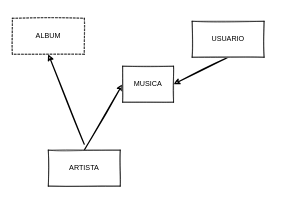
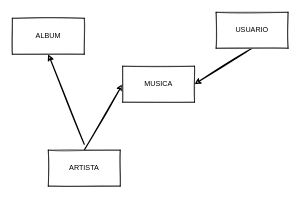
node "ALBUM": style dashed -> solid
node "USUARIO": moved (228, 39) -> (252, 30)
node "MUSICA": size 51x36 -> 72x36
